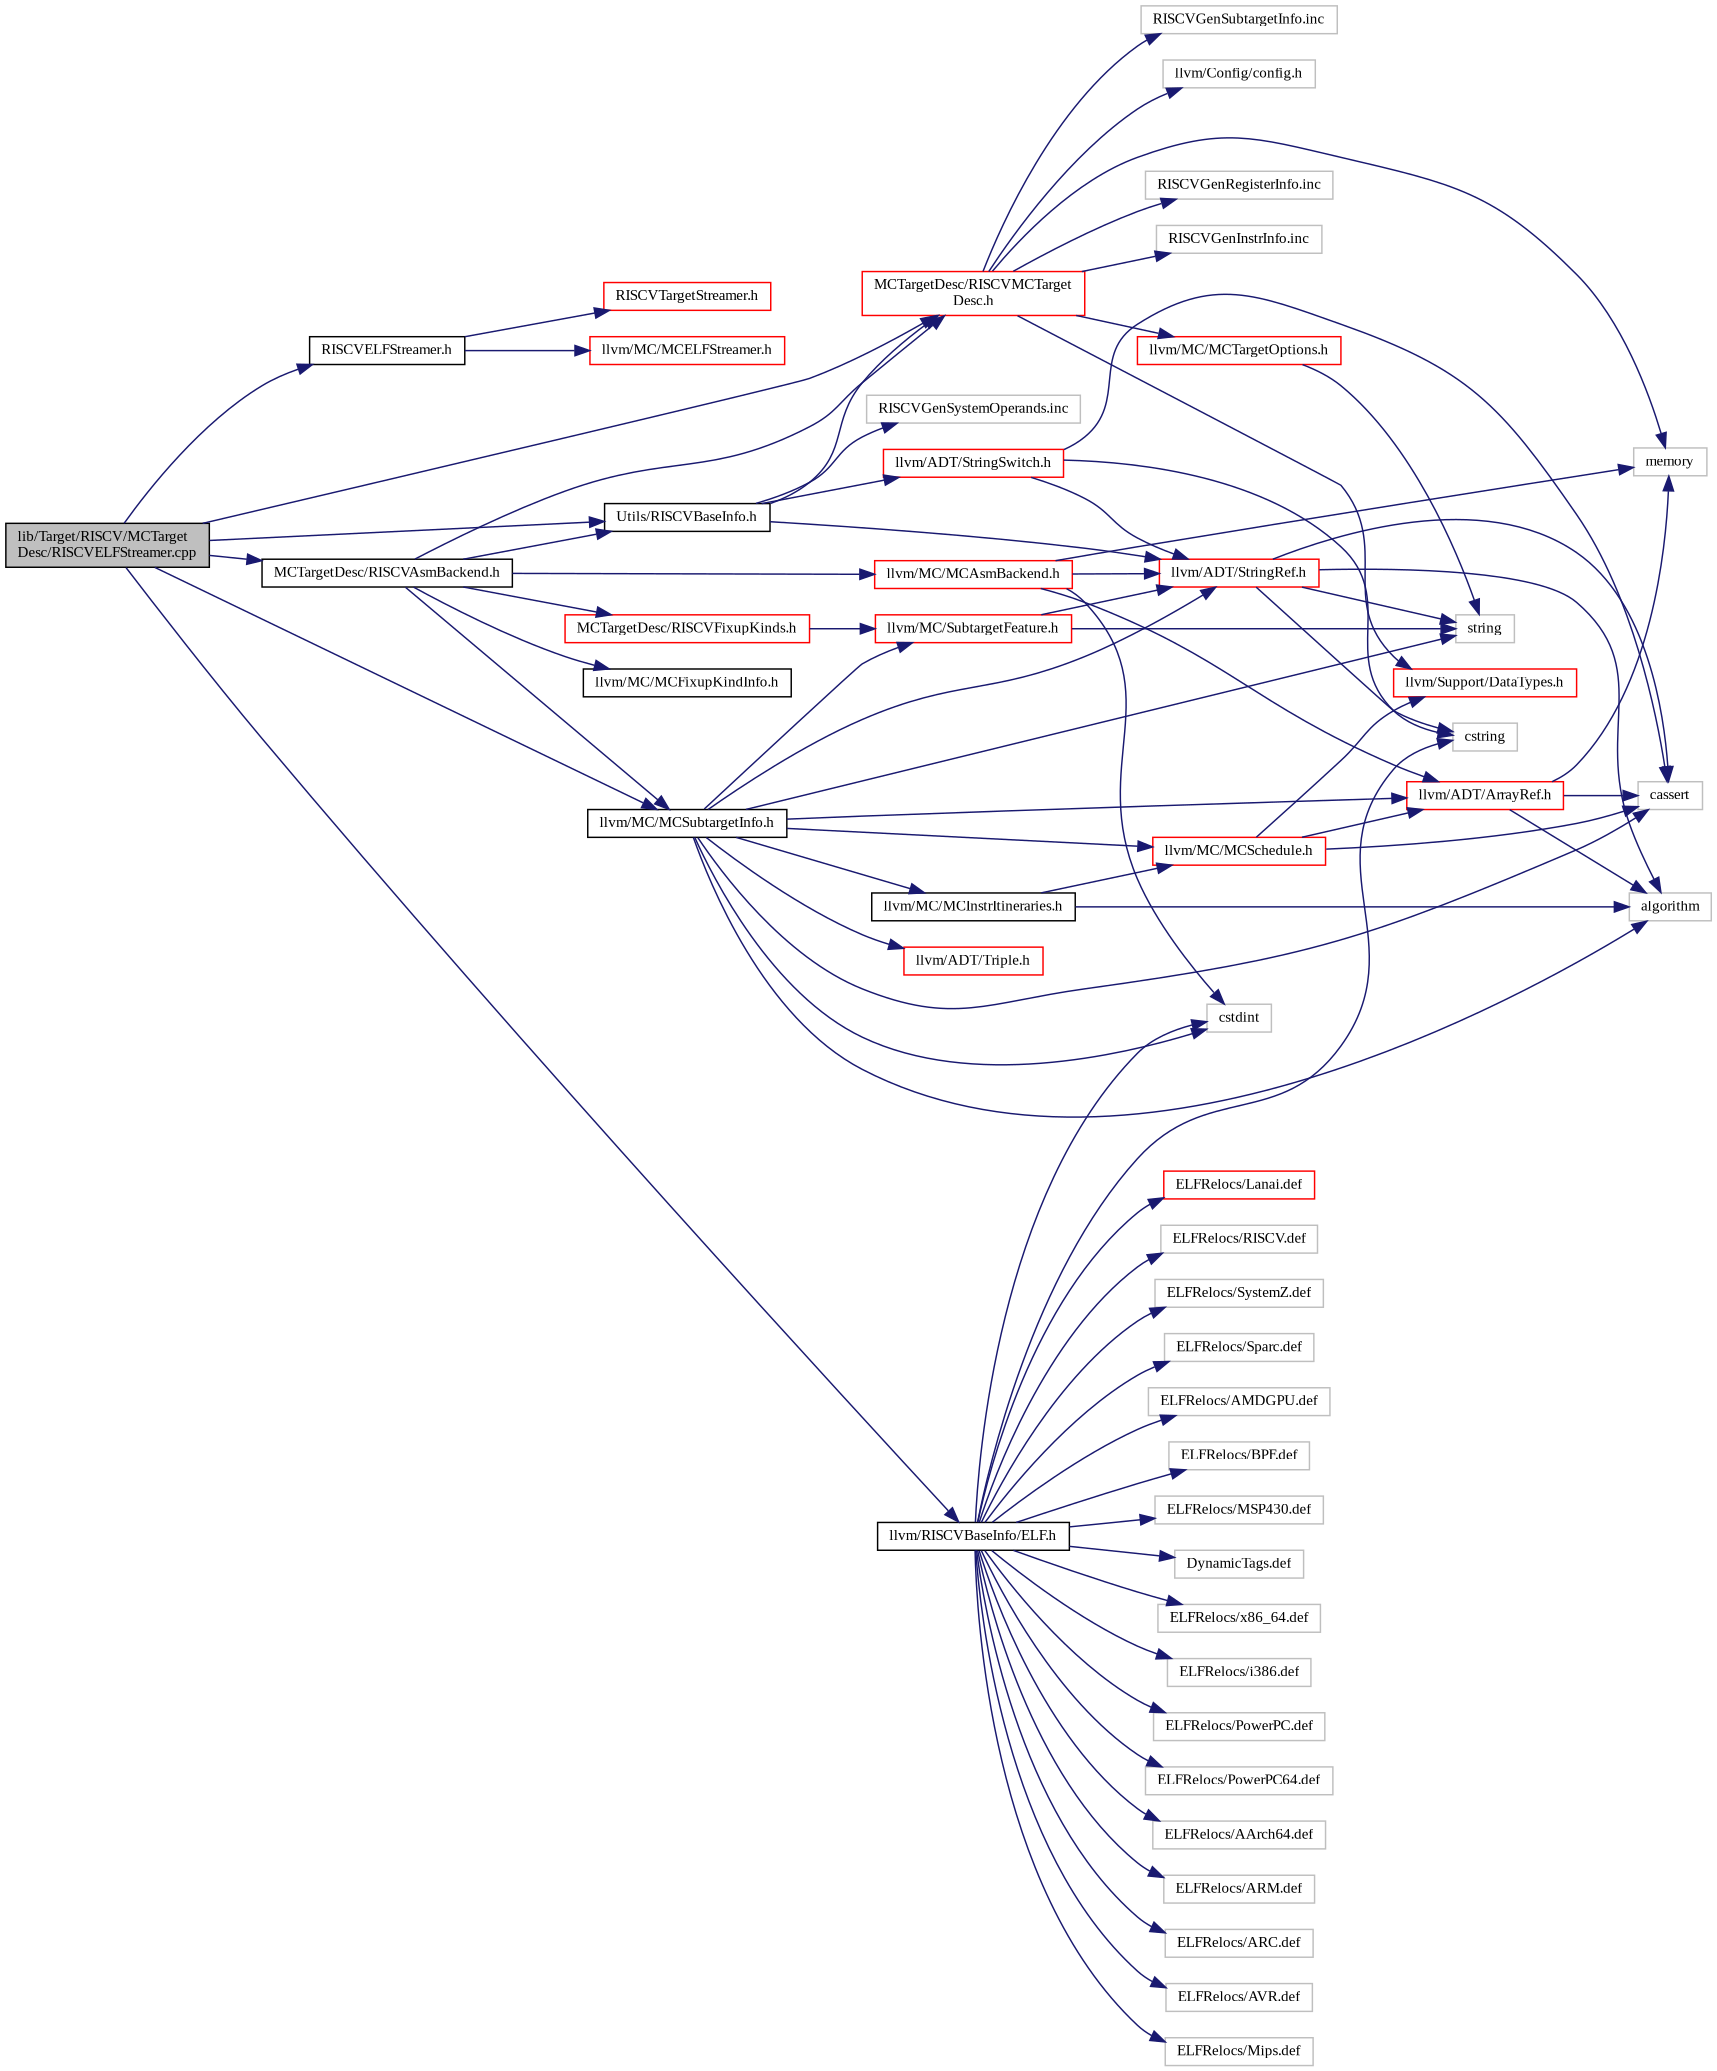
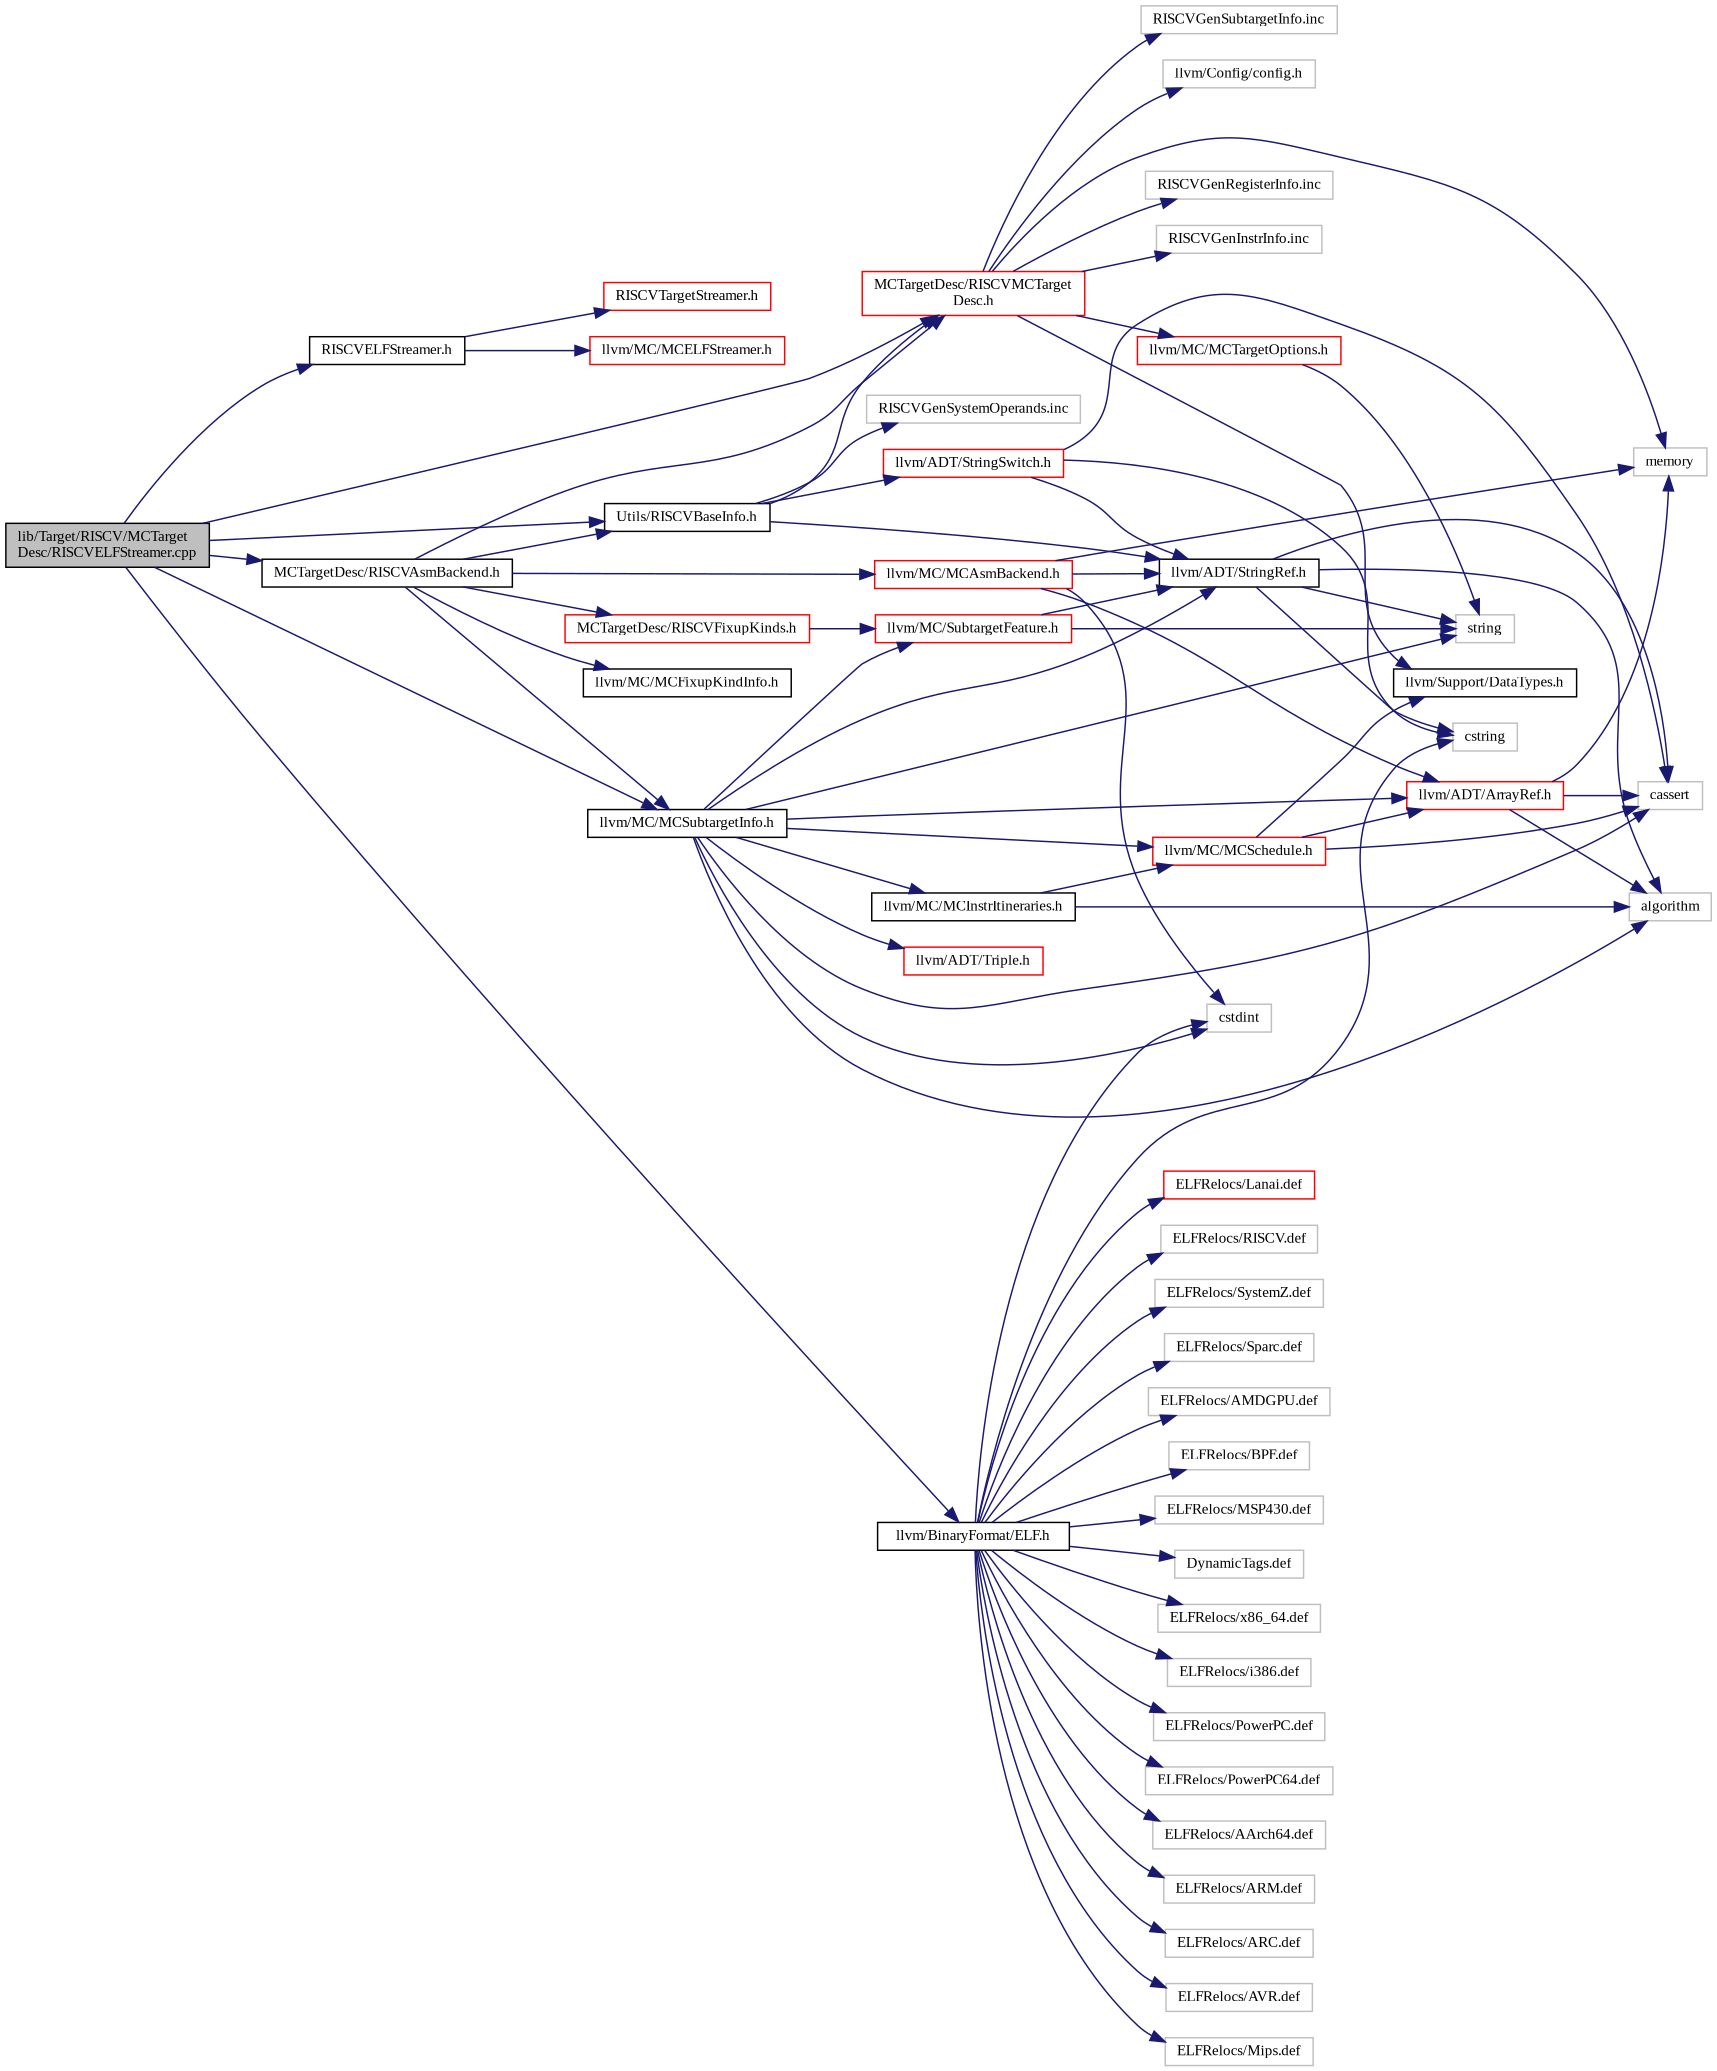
node "llvm/ADT/StringRef.h": color red -> black
node "llvm/Support/DataTypes.h": color red -> black
node "llvm/RISCVBaseInfo/ELF.h": label "llvm/RISCVBaseInfo/ELF.h" -> "llvm/BinaryFormat/ELF.h"
